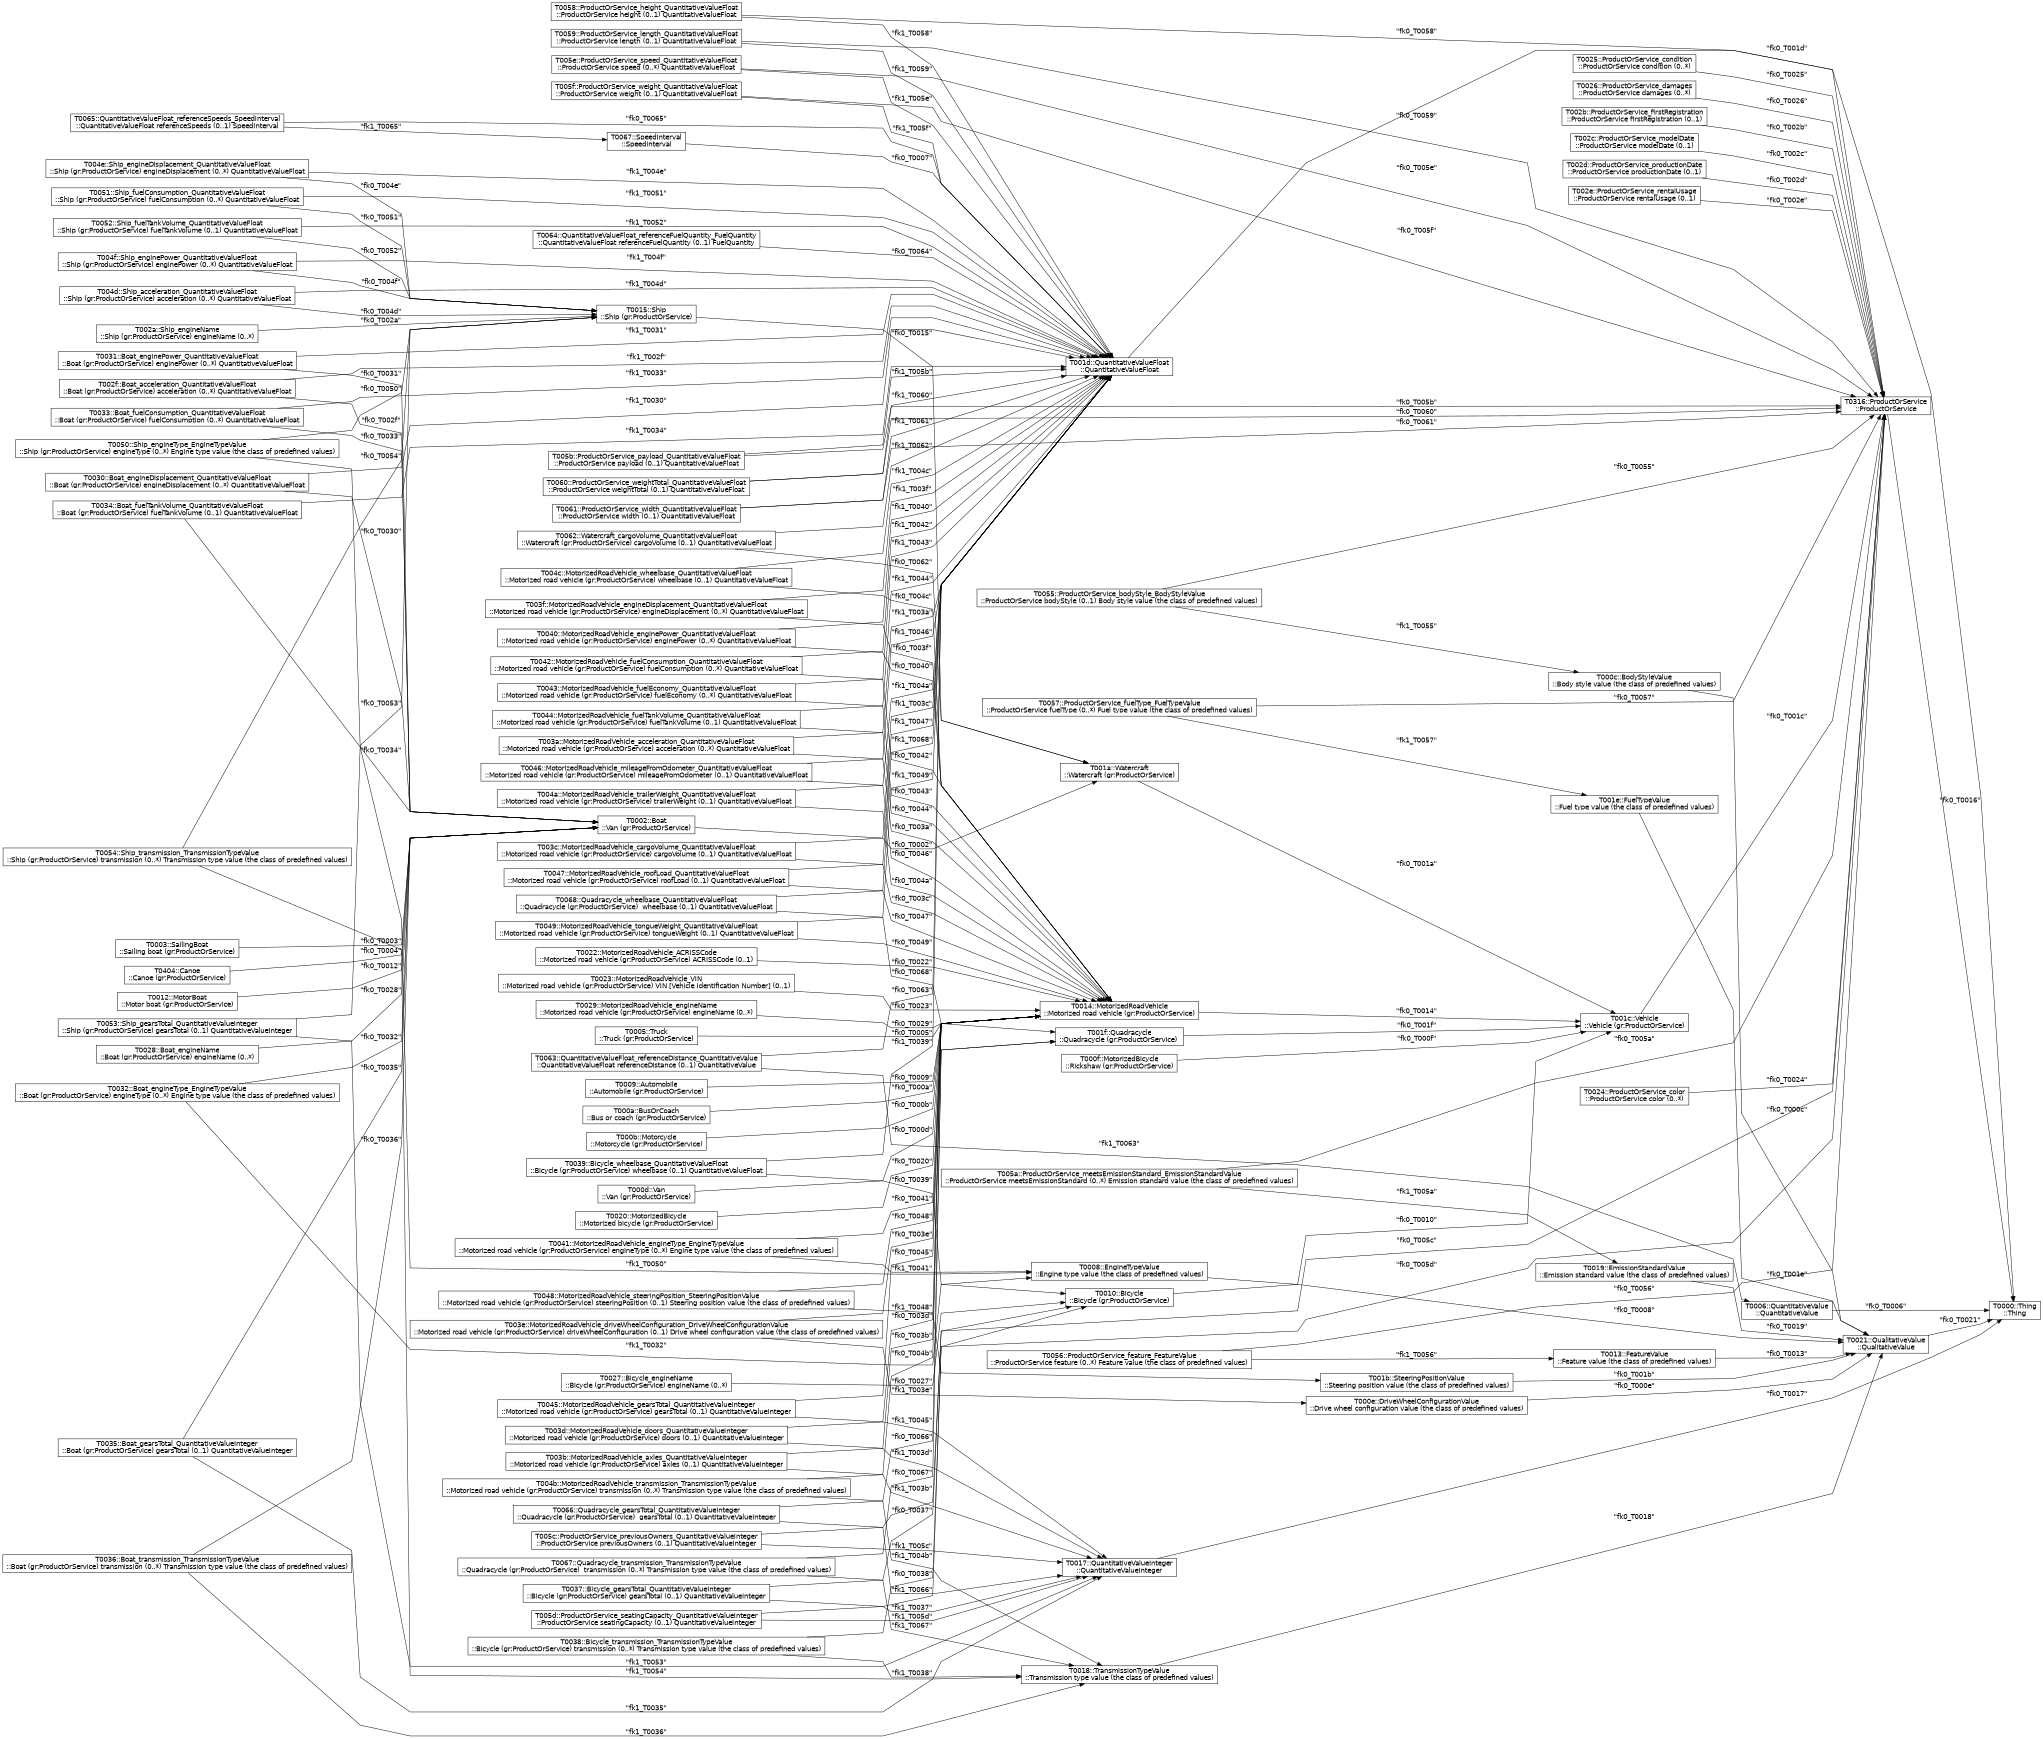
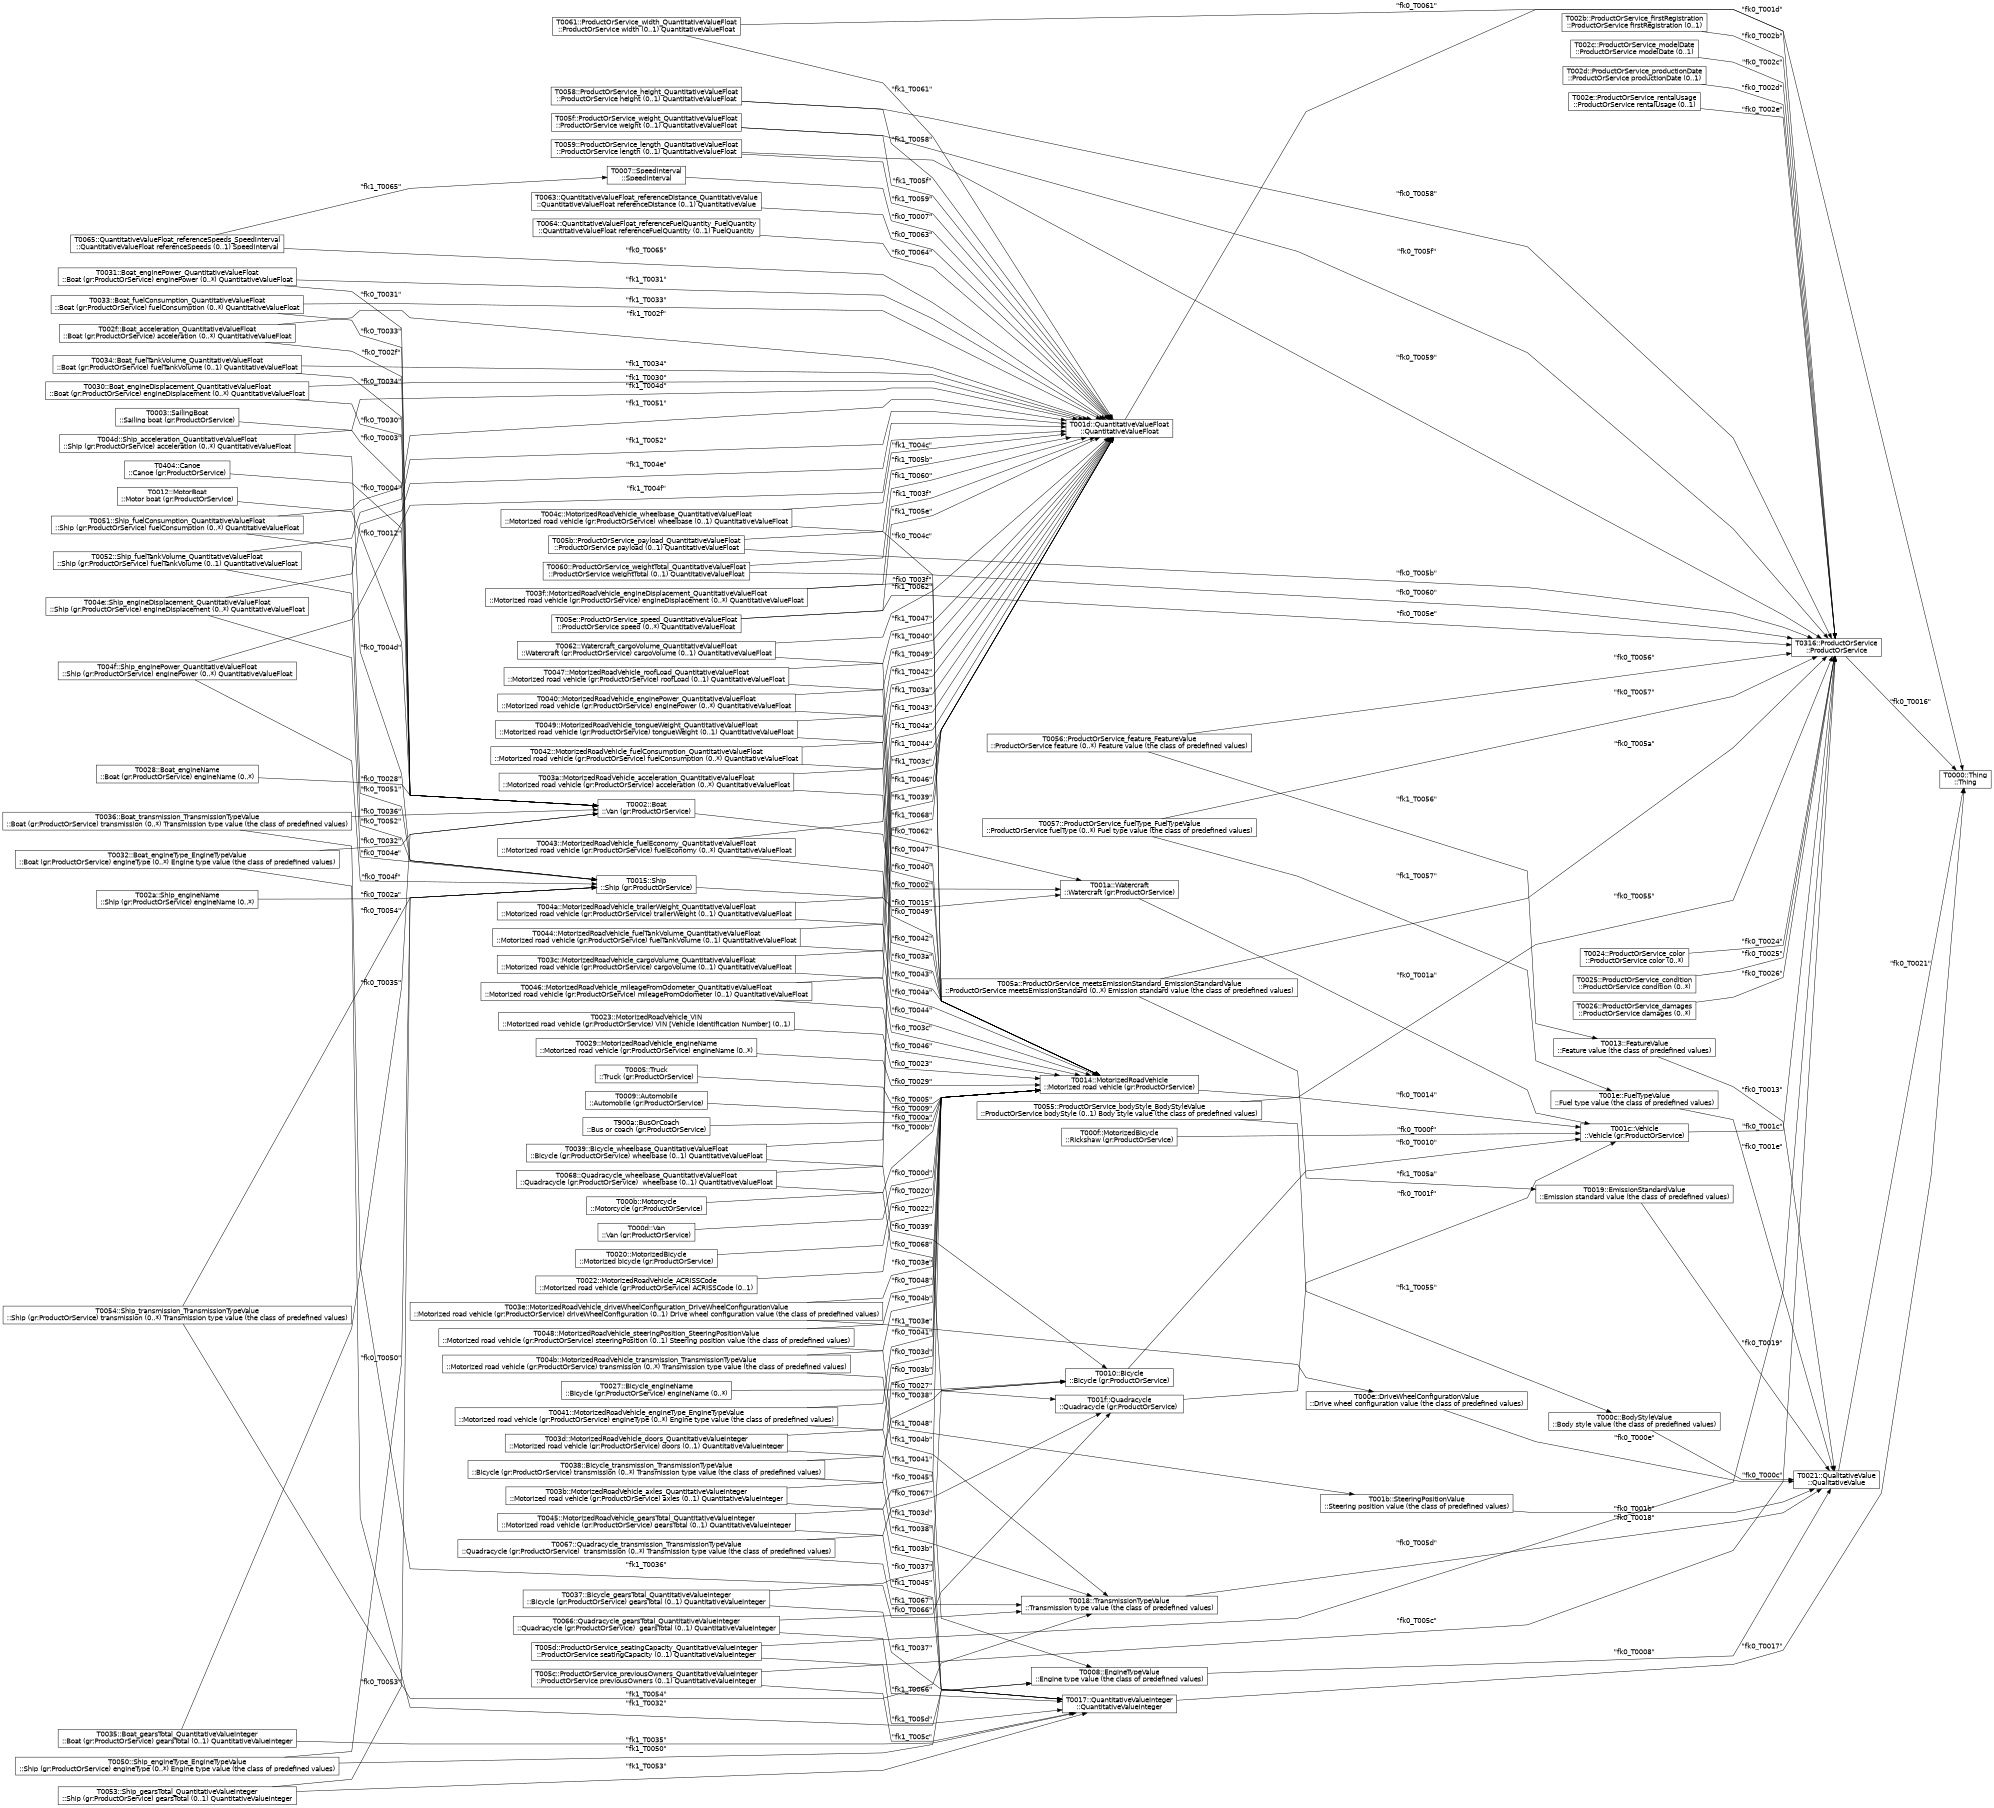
node "T0067::SpeedInterval ::SpeedInterval": label "T0067::SpeedInterval ::SpeedInterval" -> "T0007::SpeedInterval ::SpeedInterval"
node "T000a::BusOrCoach ::Bus or coach (gr:ProductOrService)": label "T000a::BusOrCoach ::Bus or coach (gr:ProductOrService)" -> "T900a::BusOrCoach ::Bus or coach (gr:ProductOrService)"
node "T0006::QuantitativeValue ::QuantitativeValue": removed
